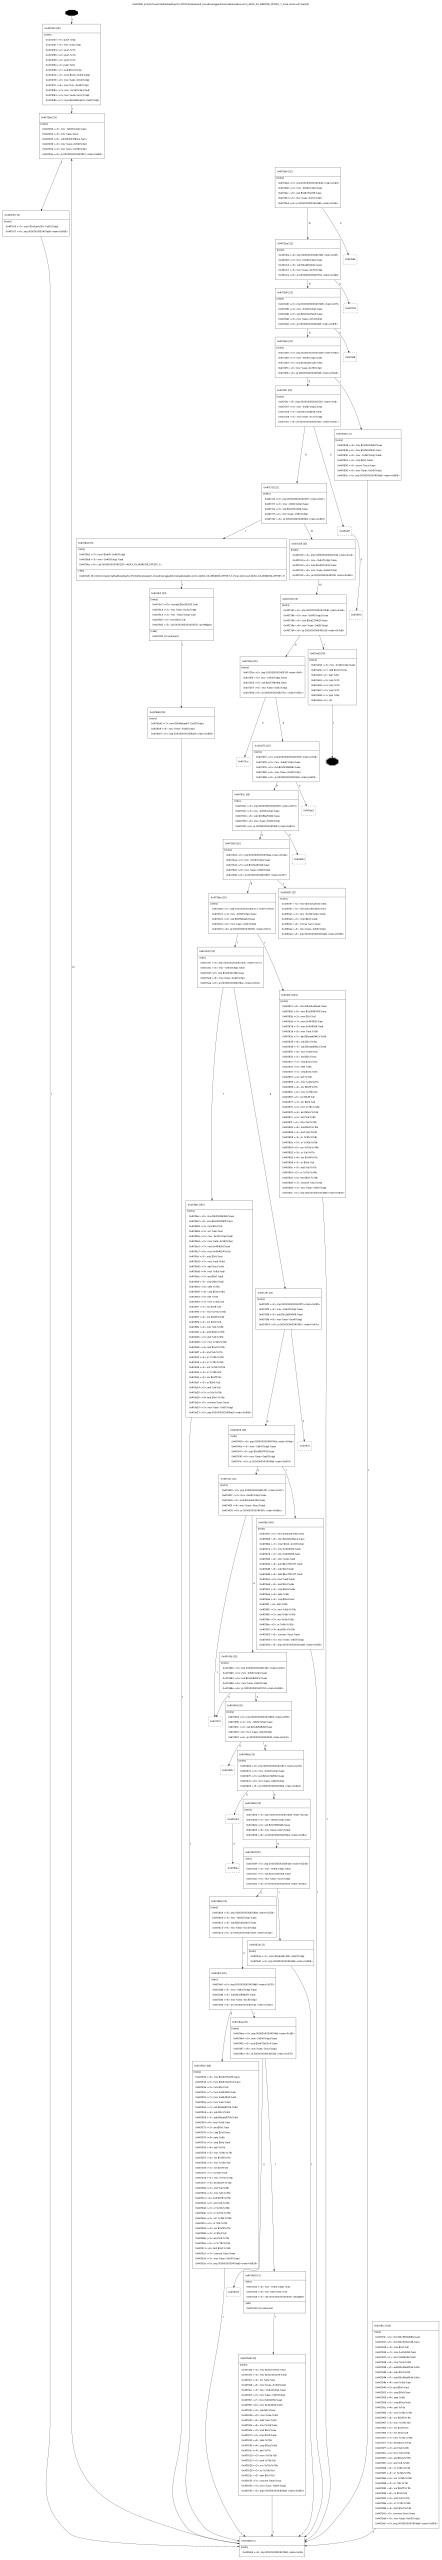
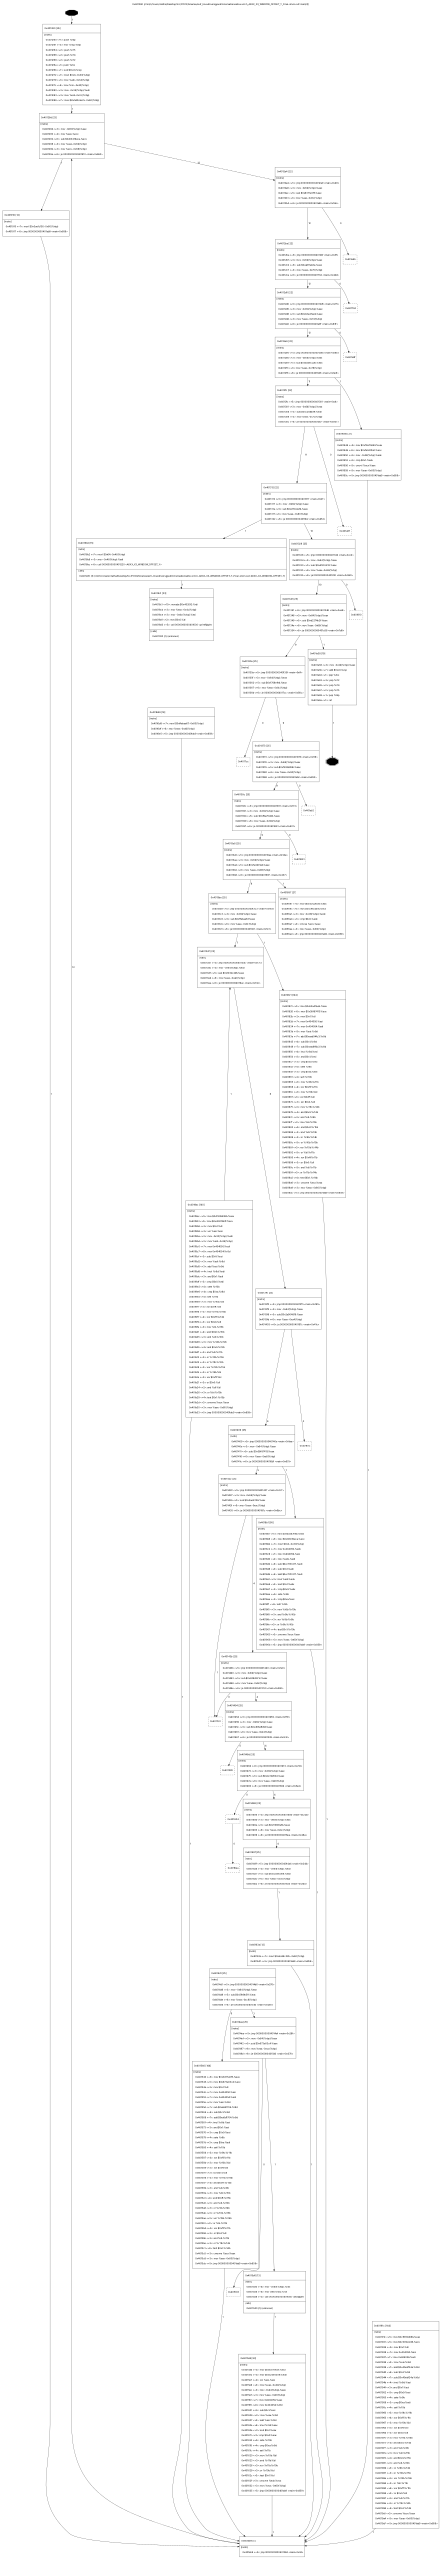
edge "0x40128d [23]" -> "0x4012a4 [22]": added, label "12"
edge "0x401a67" -> "0x401810": now "0x401328 [25]" -> "0x401810"
edge "0x4016c1 [23]" -> "0x4016d8 [18]": removed, label "1"
edge "0x4013d7 [25]" -> "0x4019ac [140]": reversed
node "0x4014b8 [25]": removed
